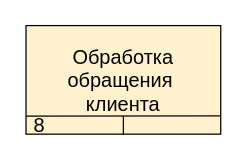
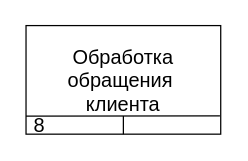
node "Обработка обращения клиента": fillcolor #fff2cc -> #ffffff
